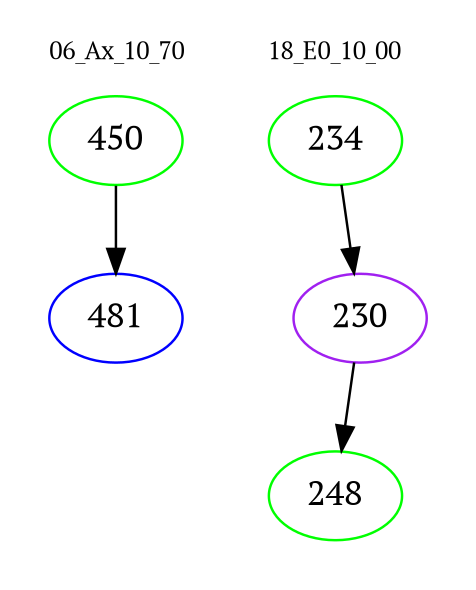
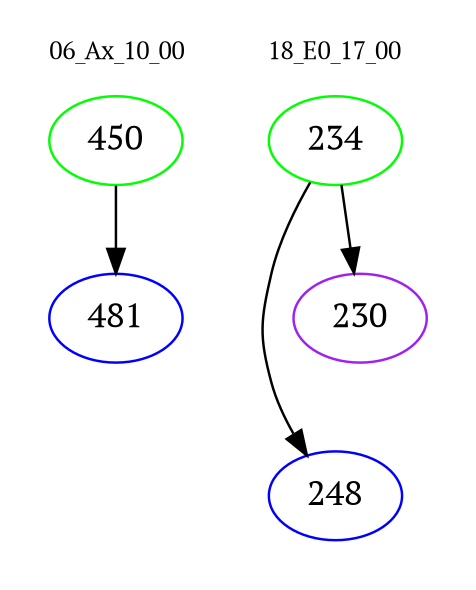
cluster "06_Ax_10_70": label "06_Ax_10_70" -> "06_Ax_10_00"
cluster "18_E0_10_00": label "18_E0_10_00" -> "18_E0_17_00"
edge "230" -> "248": now "234" -> "248"
node "248": color green -> blue
